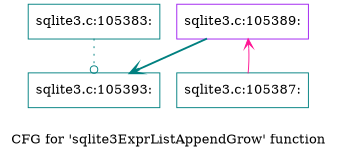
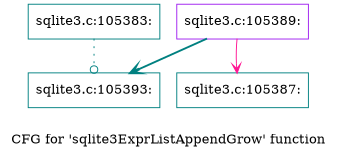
edge "sqlite3.c:105387:" -> "sqlite3.c:105389:": reversed
